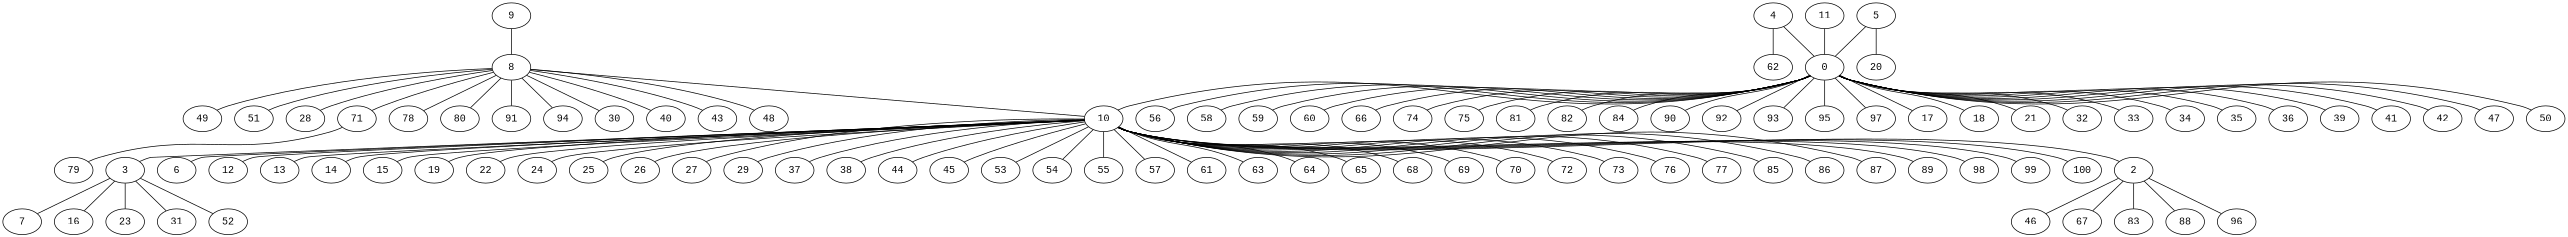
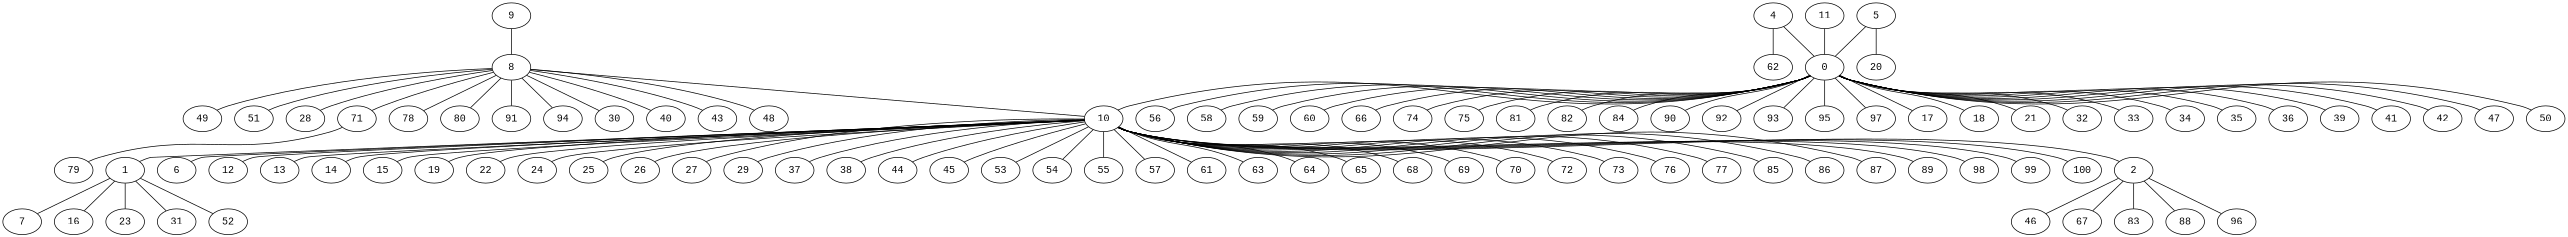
node "3": label "3" -> "1"
